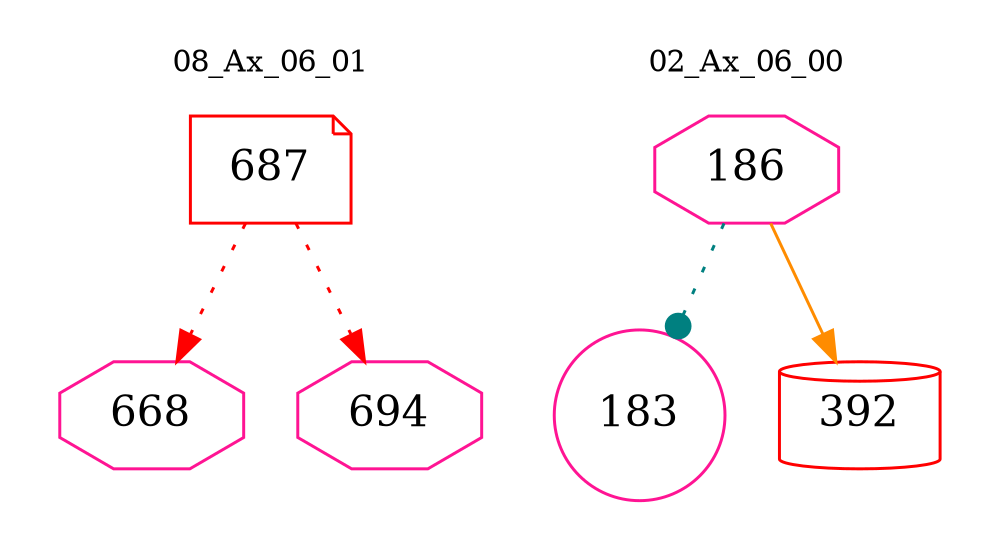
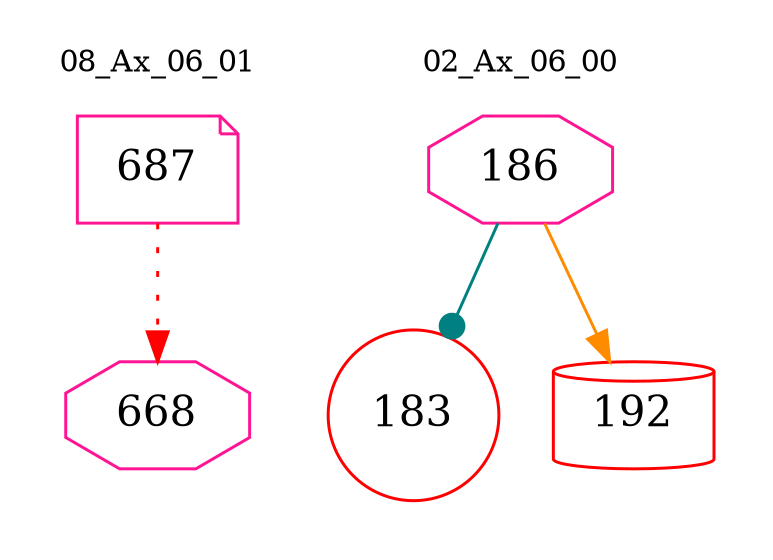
node "687": color red -> deeppink
edge "186" -> "183": style dotted -> solid
node "694": removed
node "183": color deeppink -> red
node "392": label "392" -> "192"
